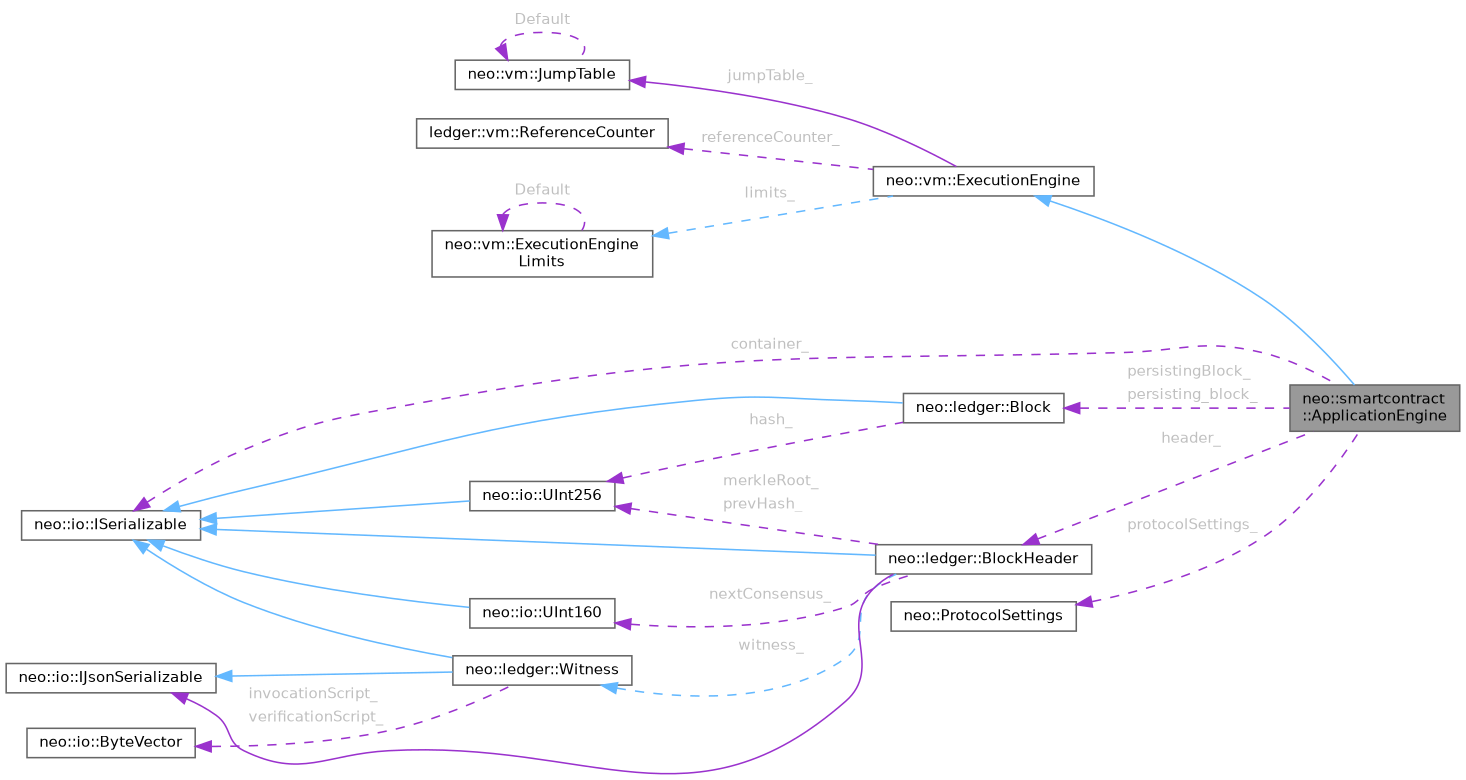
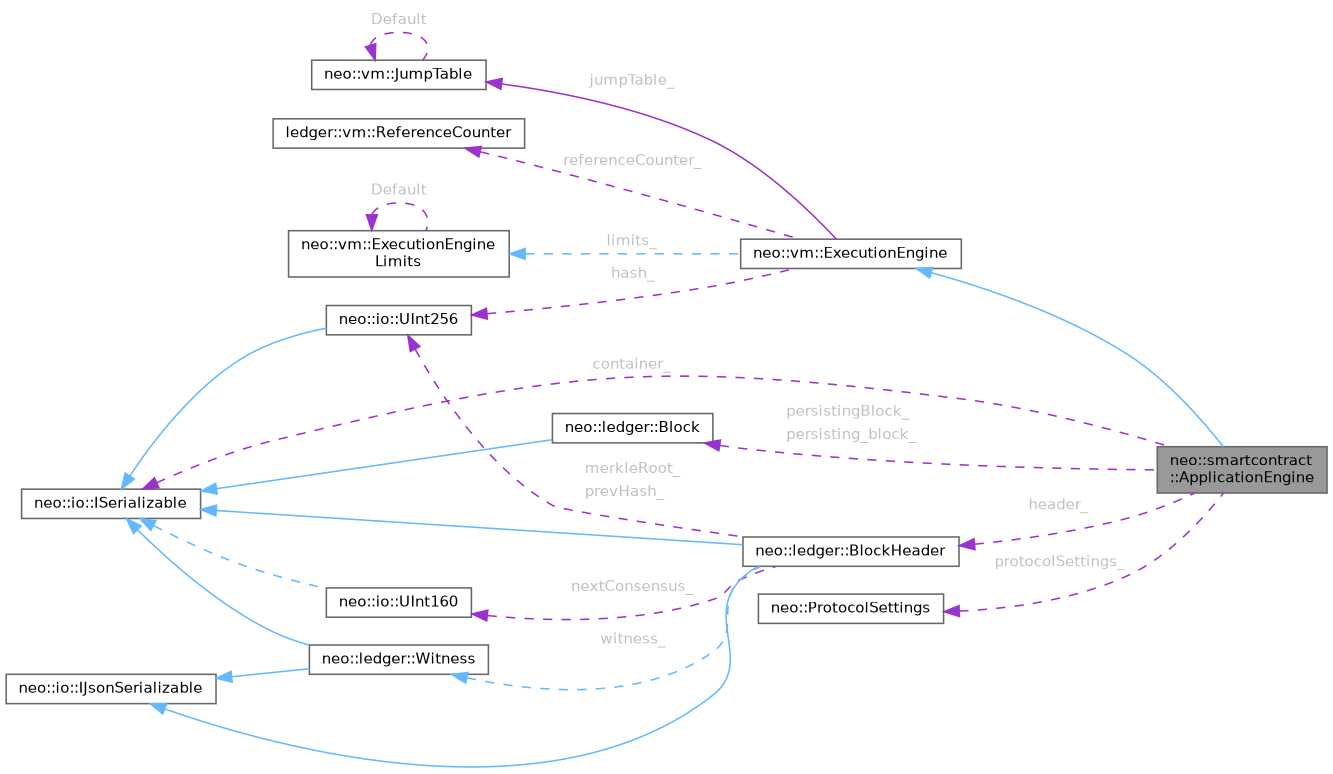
edge "neo::ledger::Block" -> "neo::io::UInt256": now "neo::vm::ExecutionEngine" -> "neo::io::UInt256"
edge "neo::io::UInt160" -> "neo::io::ISerializable": style solid -> dashed
node "neo::io::ByteVector": removed
edge "neo::ledger::BlockHeader" -> "neo::io::IJsonSerializable": color darkorchid3 -> steelblue1
